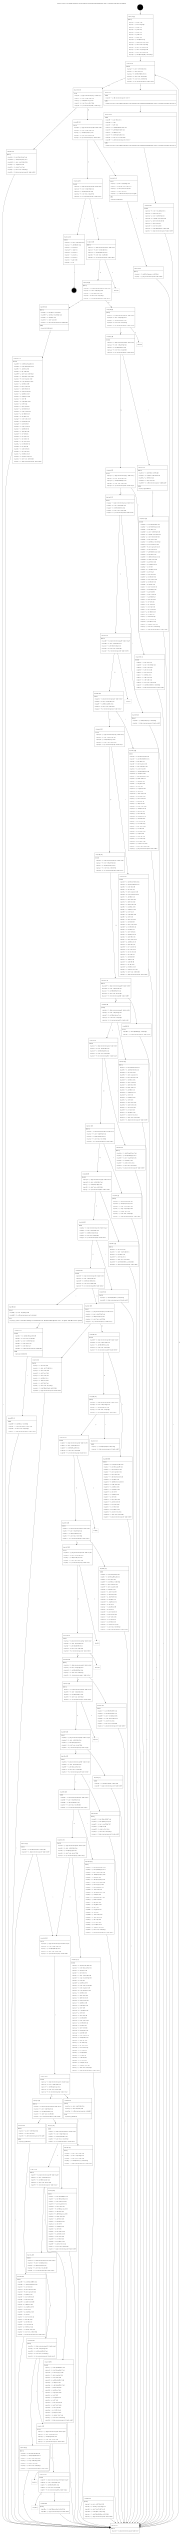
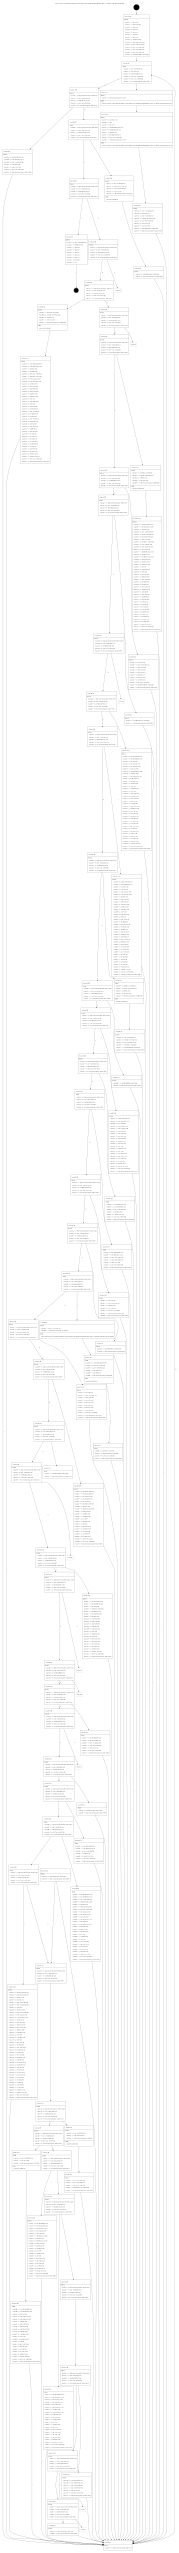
node "0x401a98 [23]": added
